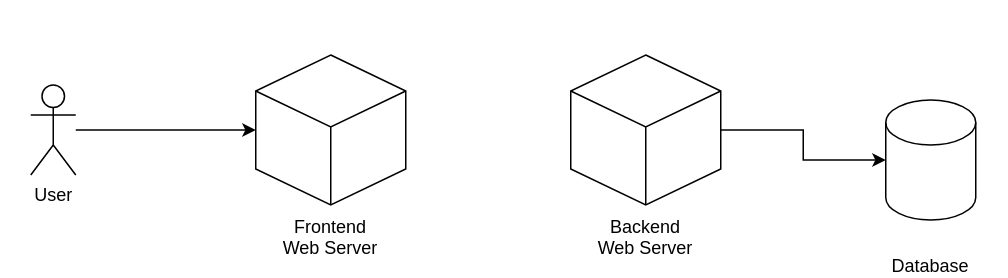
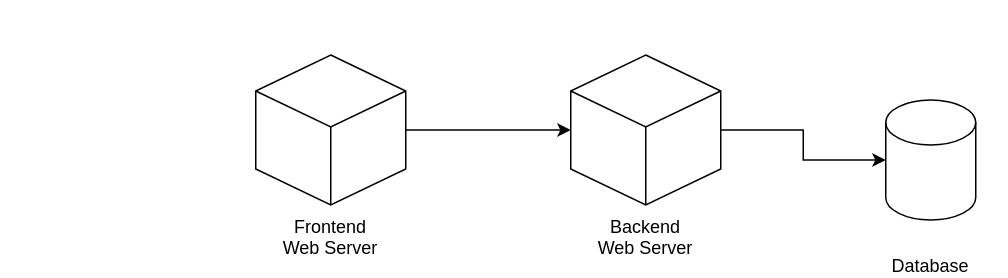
node "User": removed
edge "User" -> "Frontend Web Server": removed
edge "Frontend Web Server" -> "Backend Web Server": added
